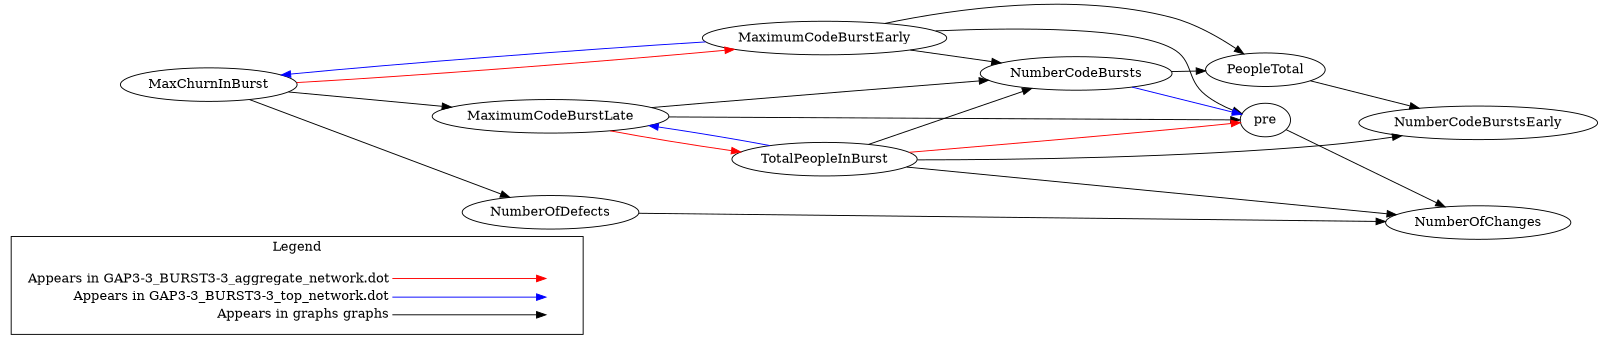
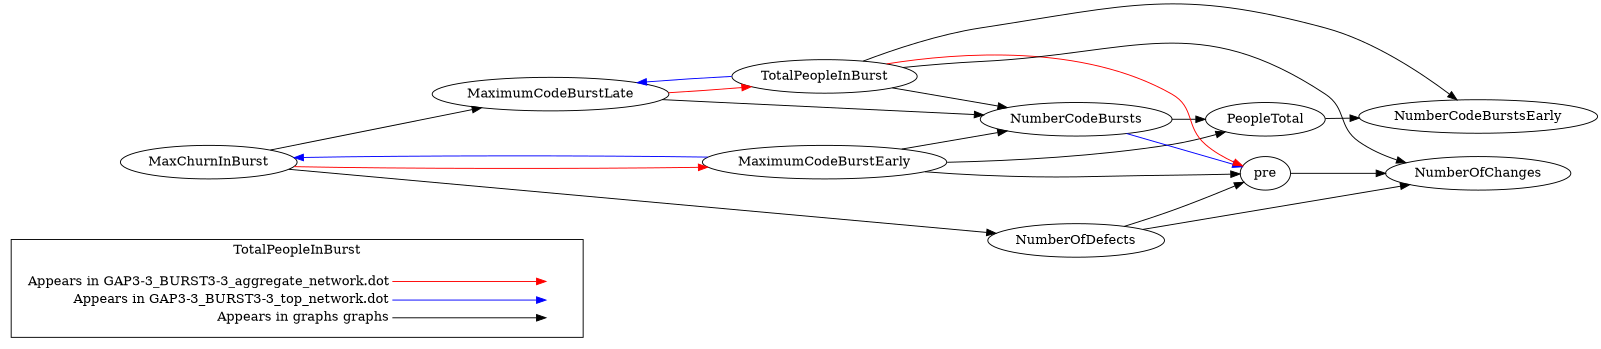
edge "MaximumCodeBurstLate" -> "pre": now "NumberOfDefects" -> "pre"
cluster "Legend": label "Legend" -> "TotalPeopleInBurst"
